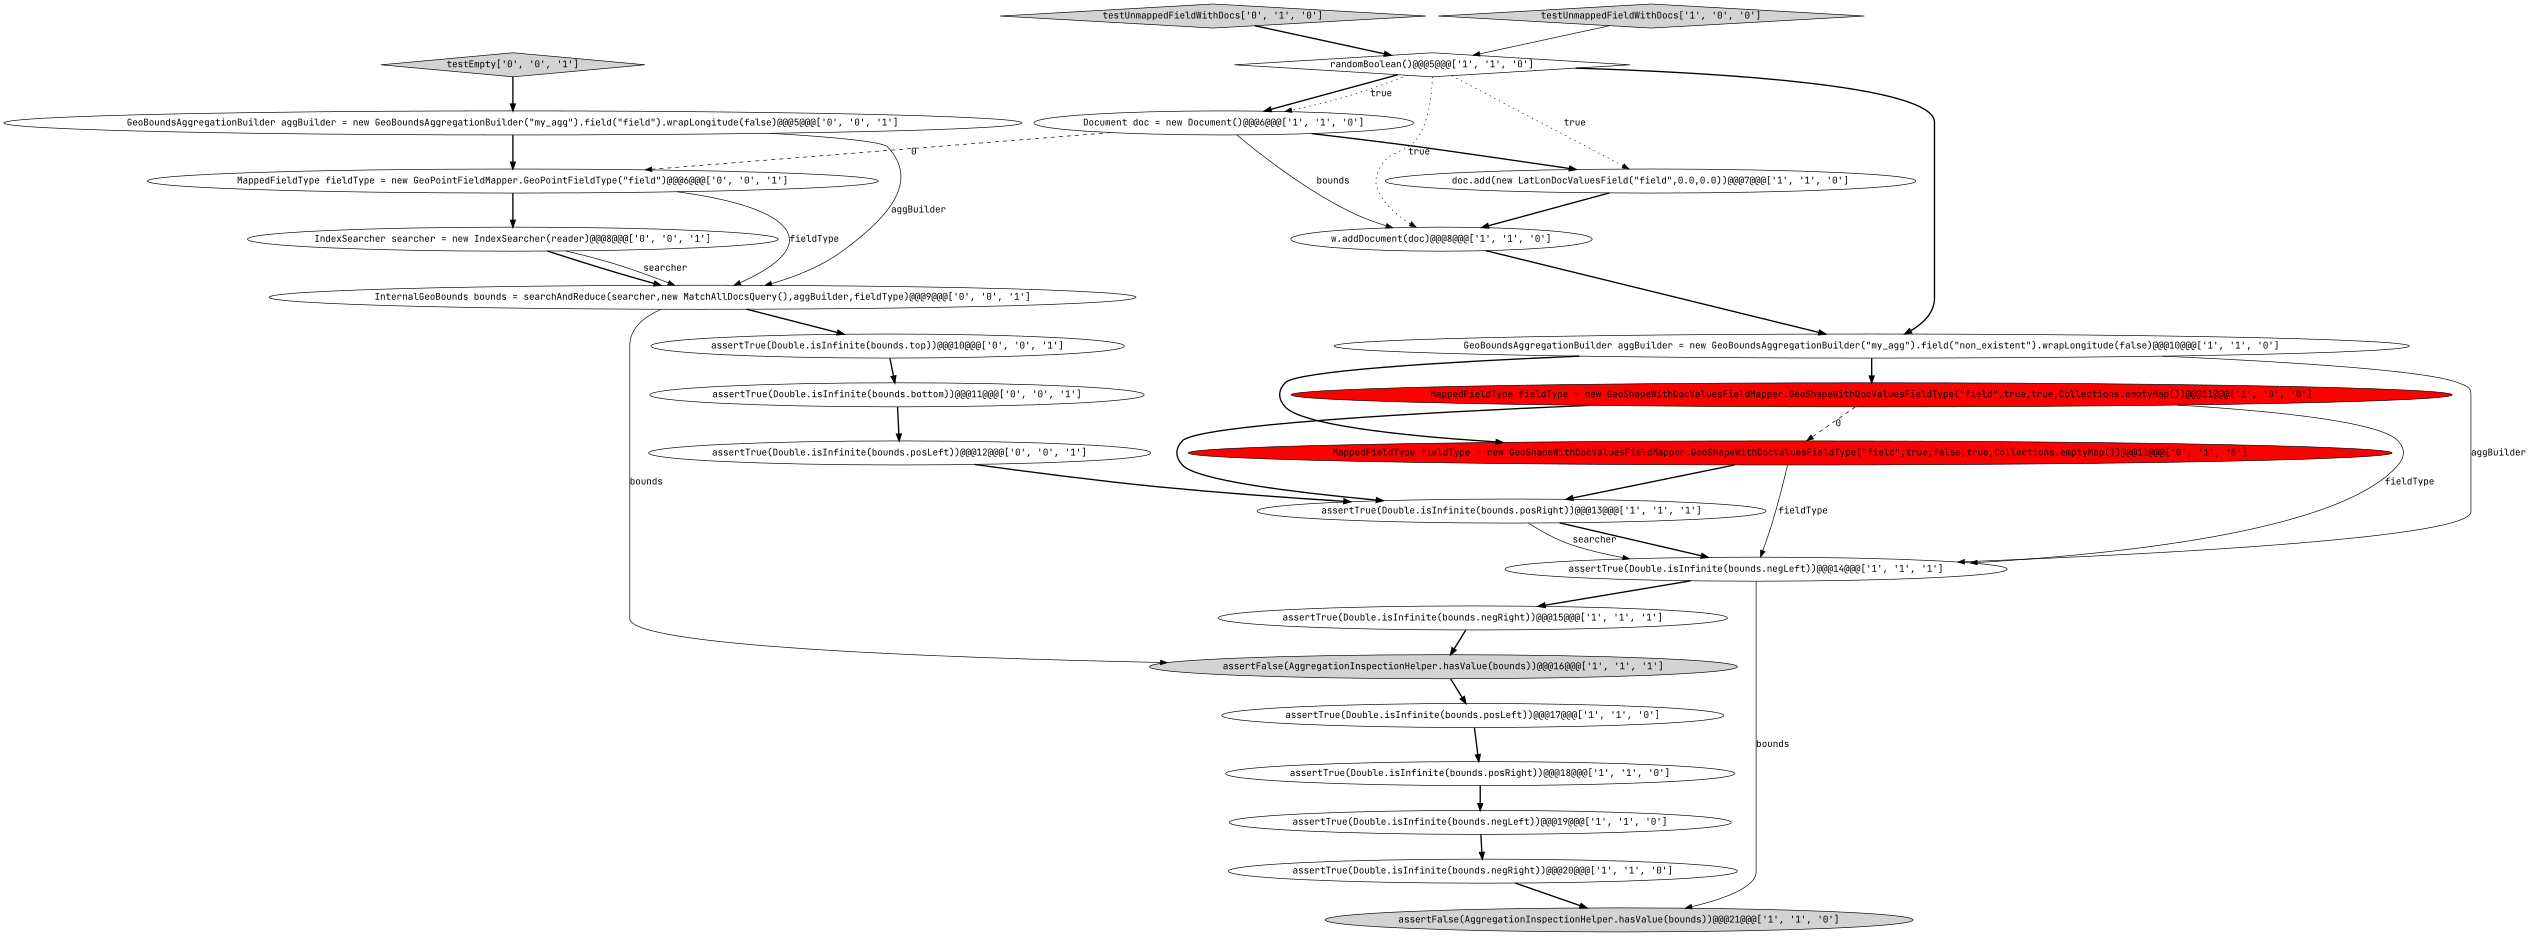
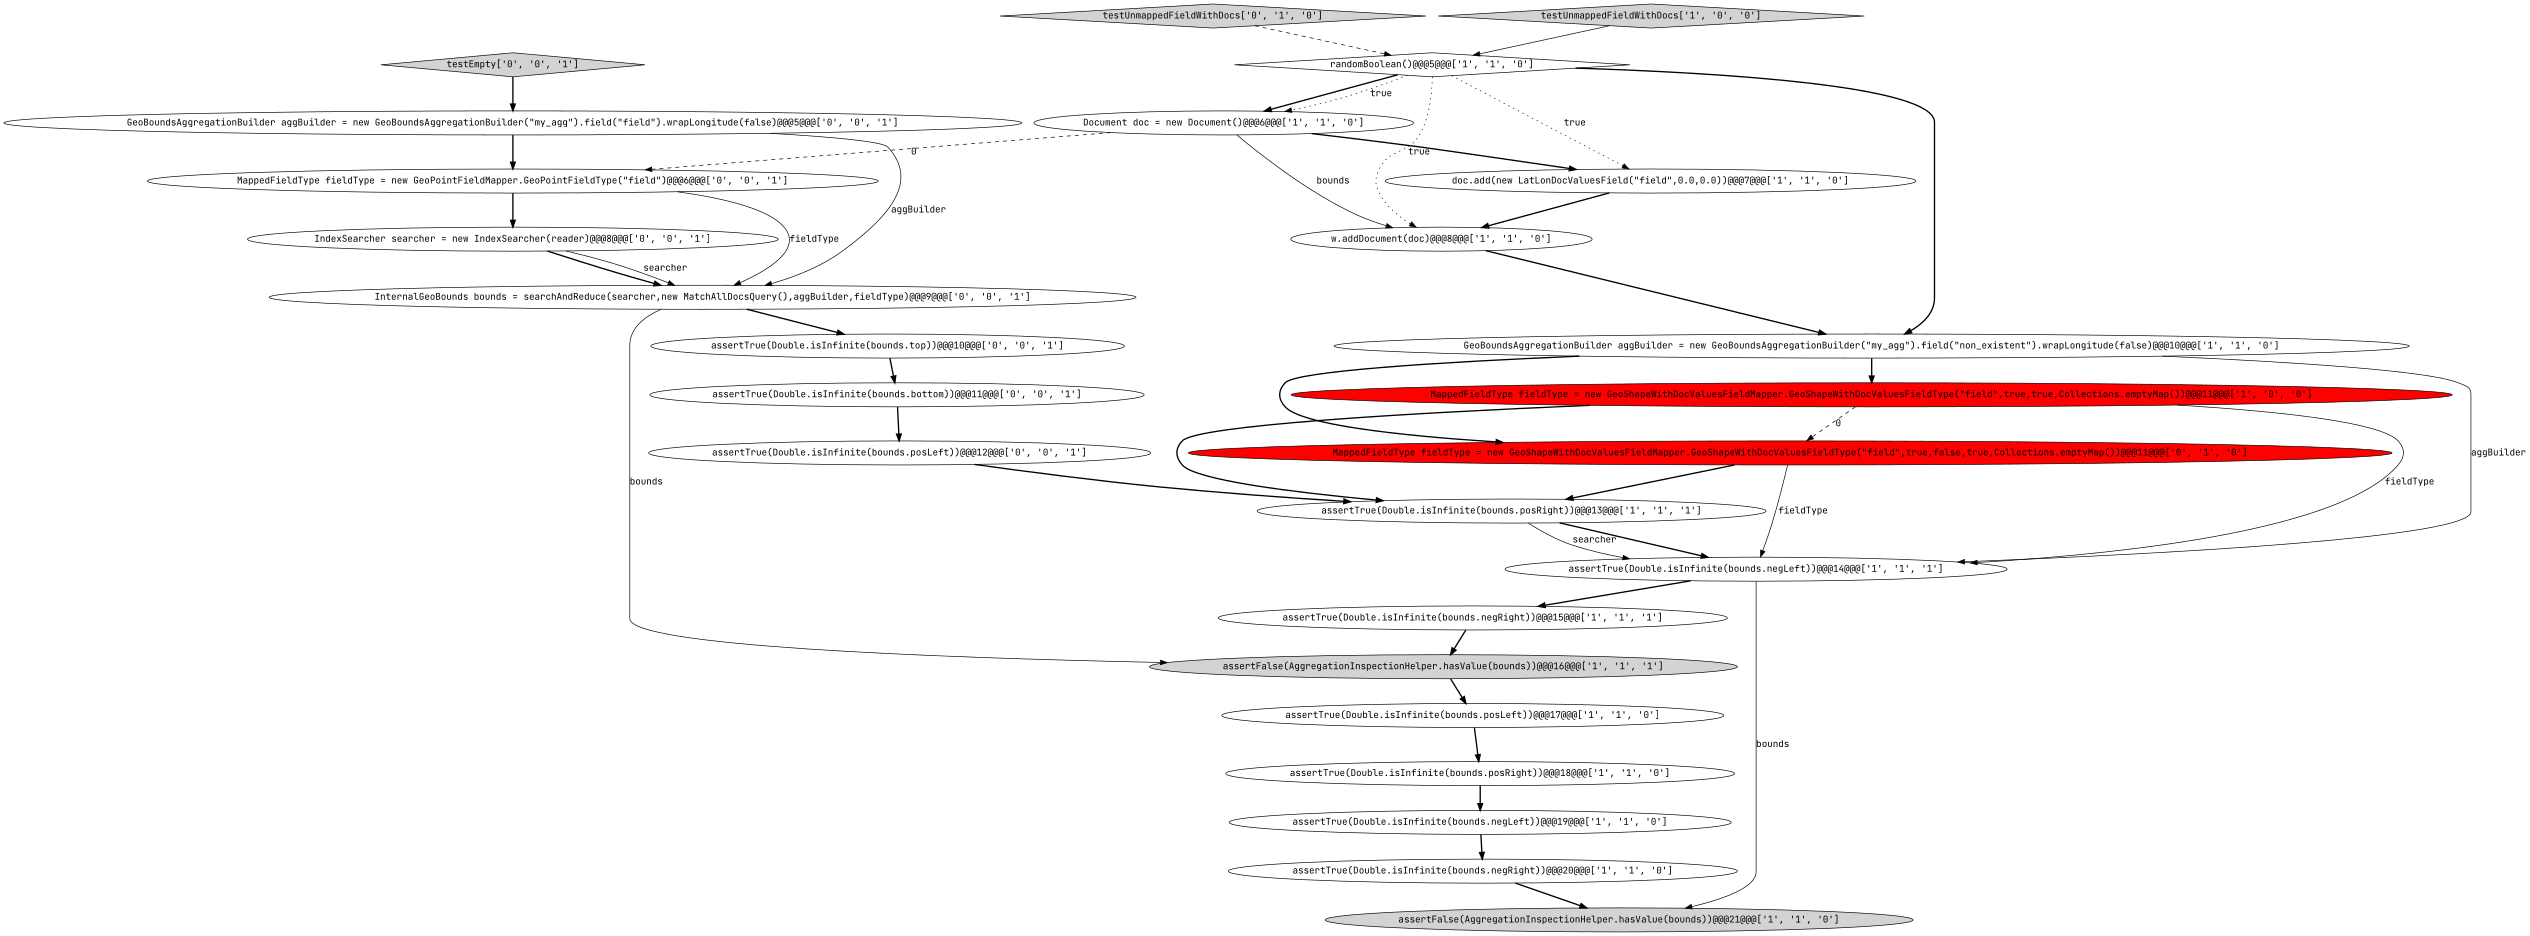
edge "testUnmappedFieldWithDocs['0', '1', '0']" -> "randomBoolean()@@@5@@@['1', '1', '0']": style bold -> dashed
